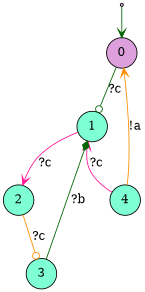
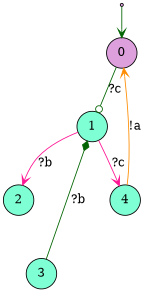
edge "1" -> "2": label "?c" -> "?b"
edge "4" -> "1": reversed
edge "2" -> "3": removed, label "?c"
